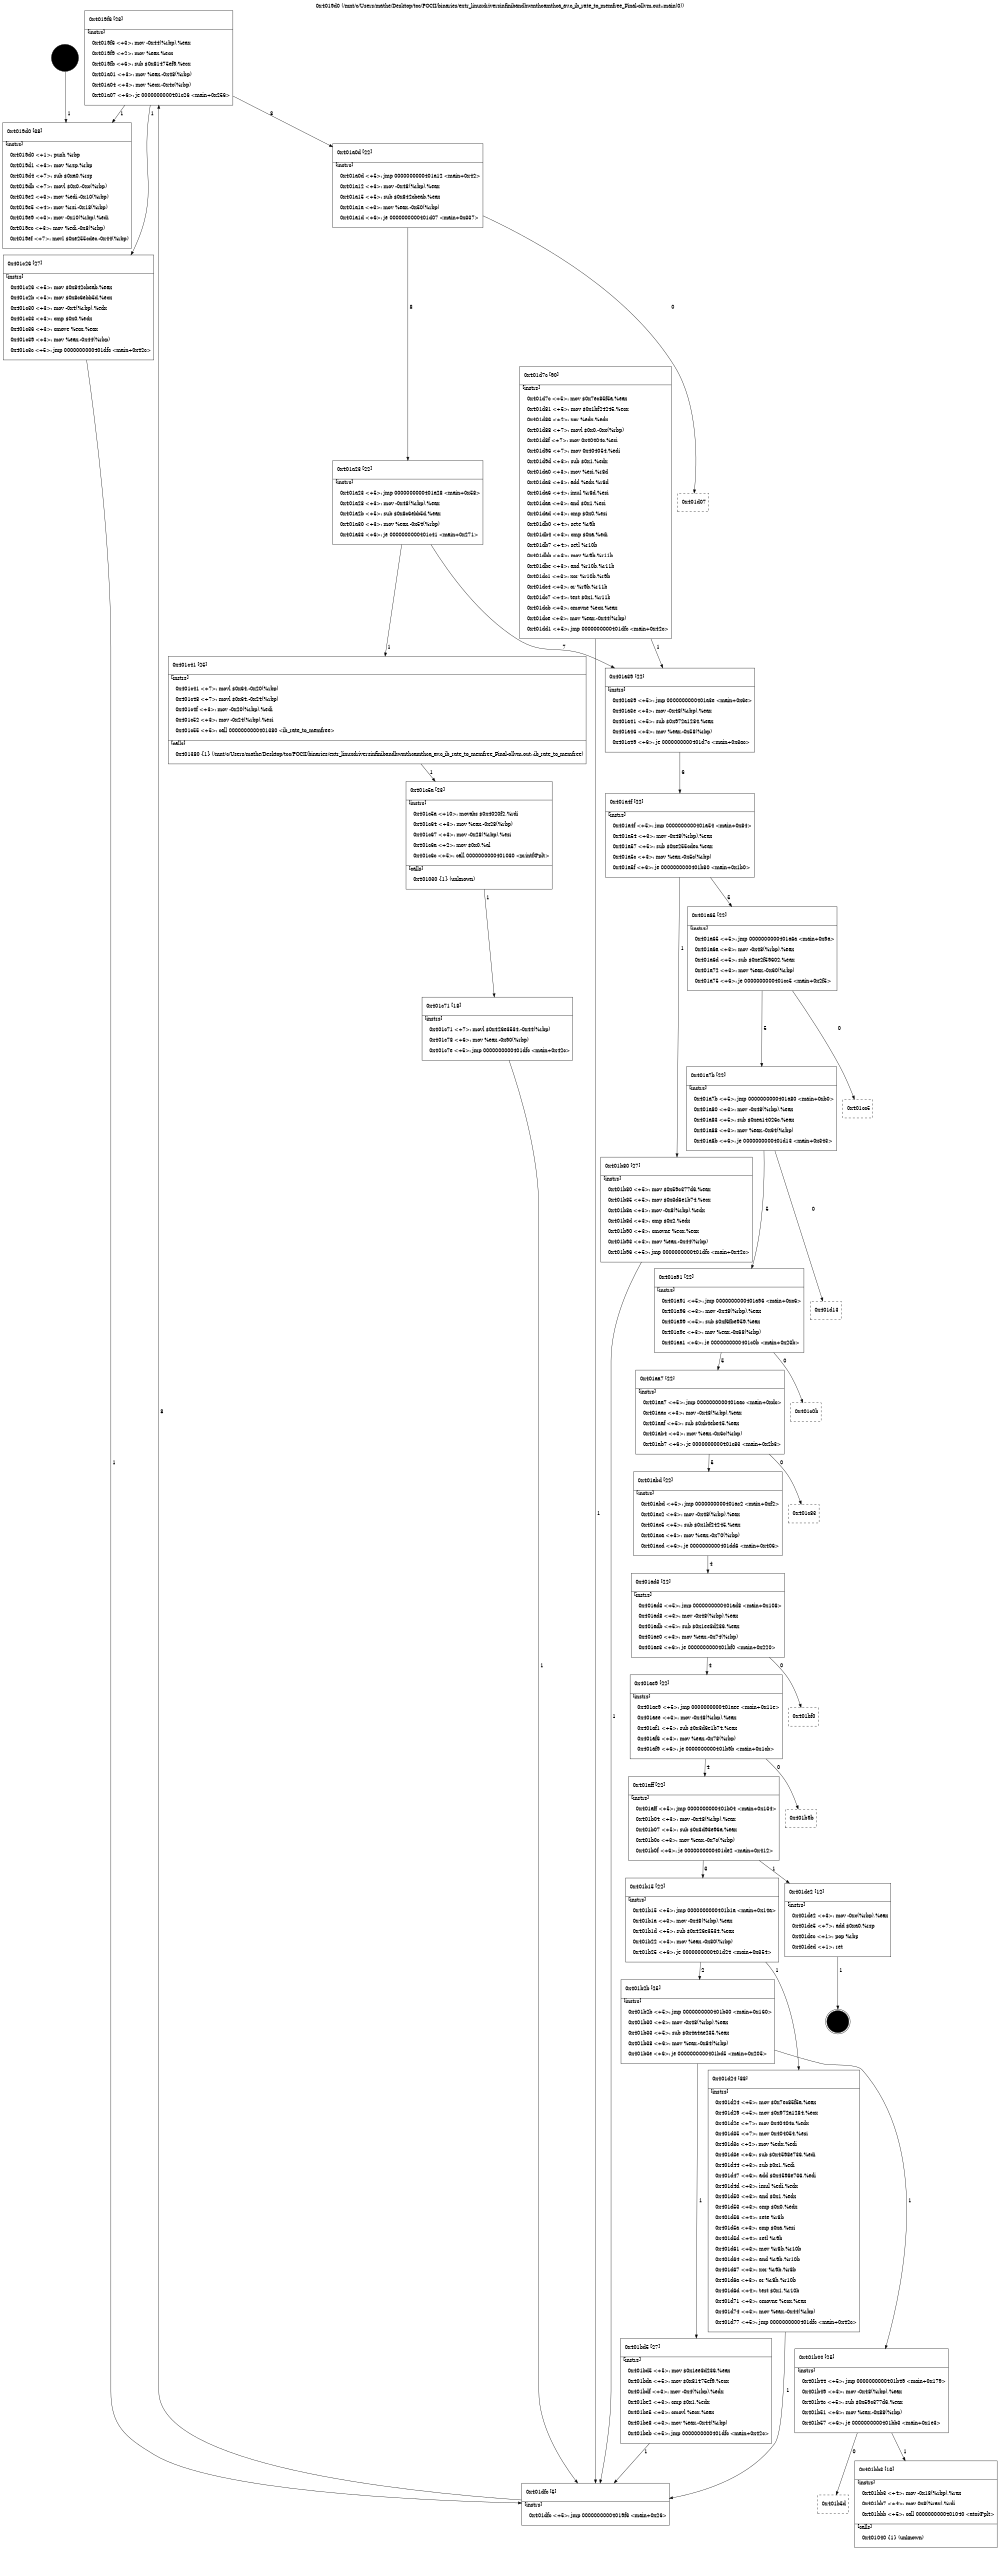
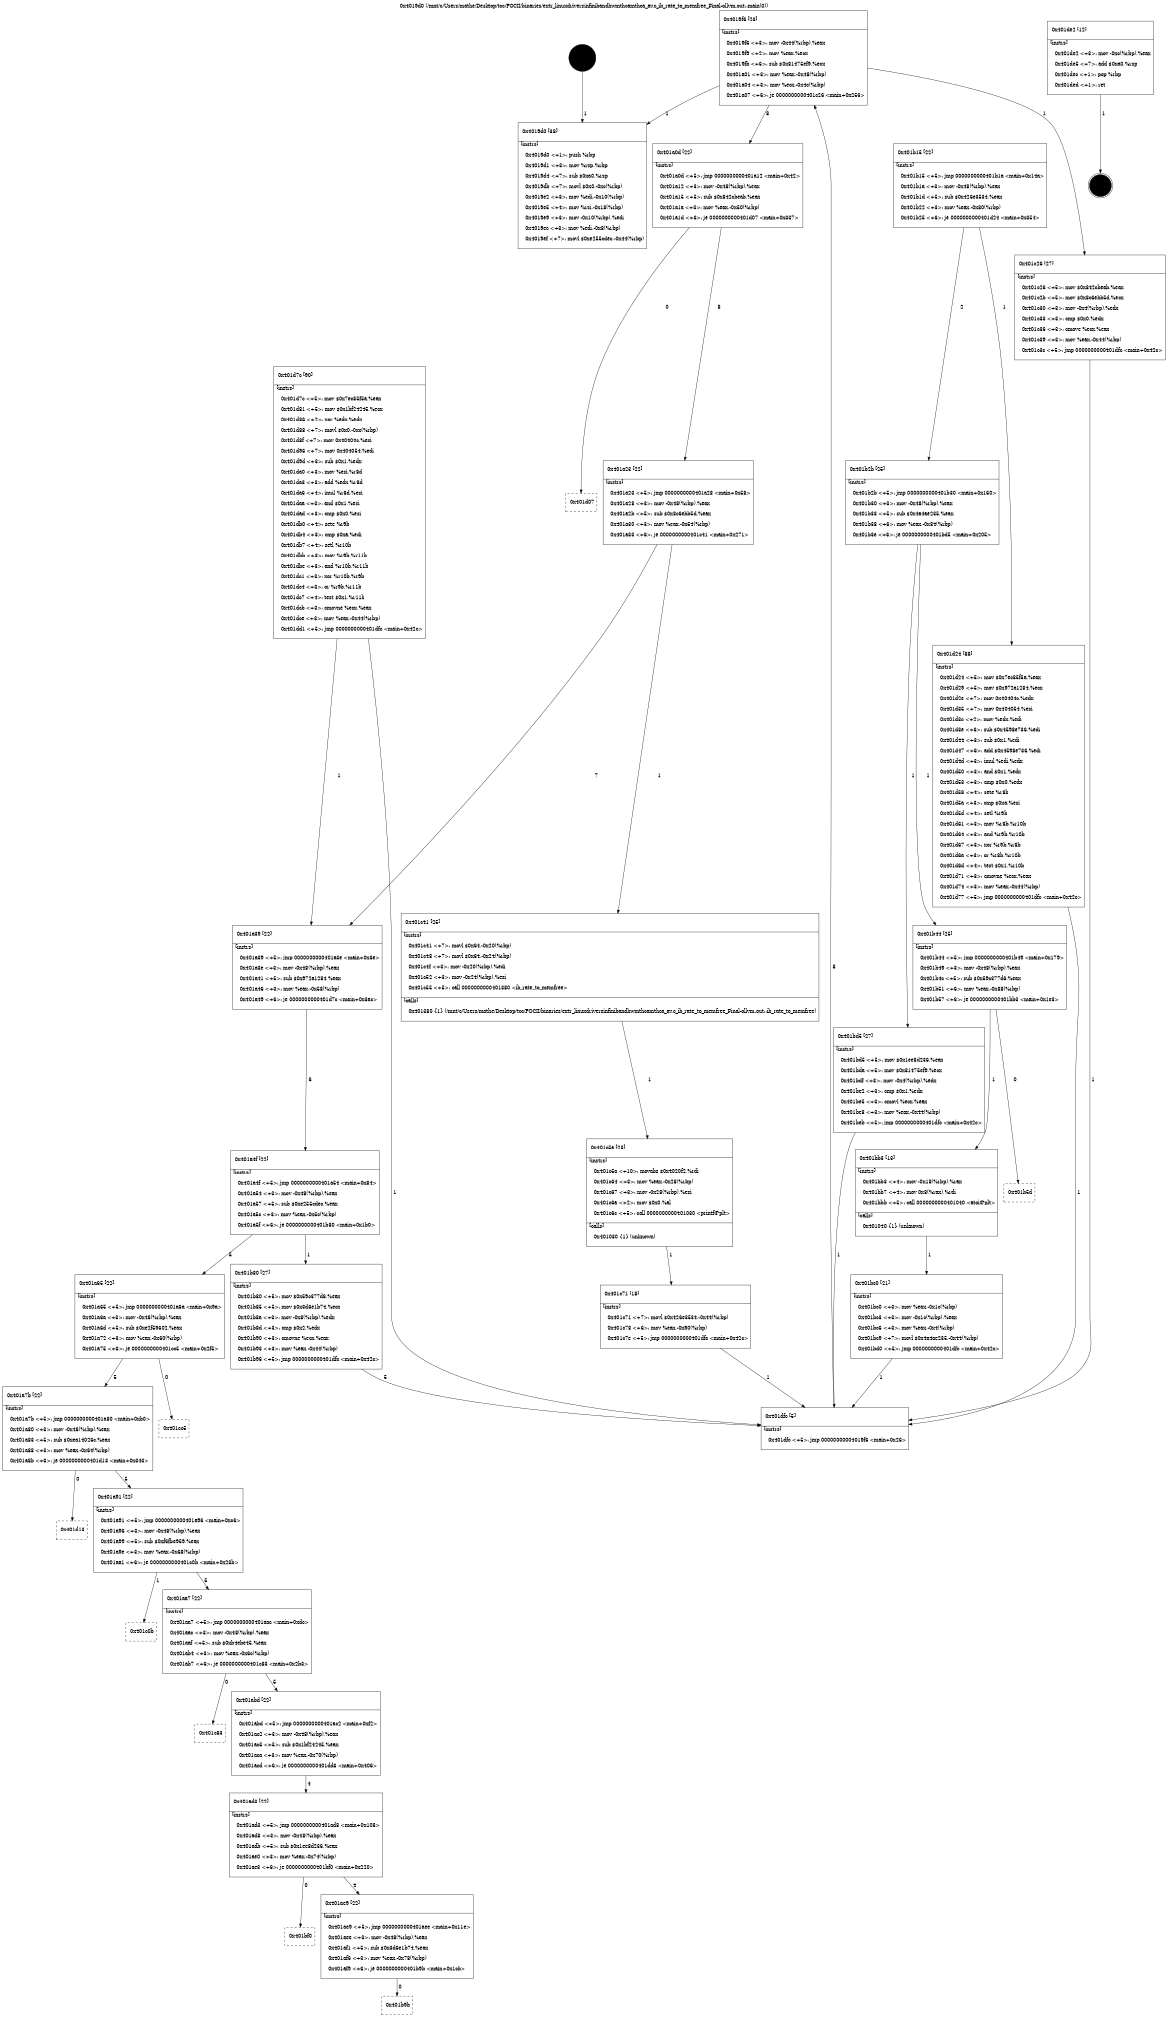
node "0x401bc0 [21]": added
edge "0x401a91 [22]" -> "0x401c0b": label " 0" -> " 1"
edge "0x401b80 [27]" -> "0x401dfc [5]": label " 1" -> " 5"
node "0x401aff [22]": removed
